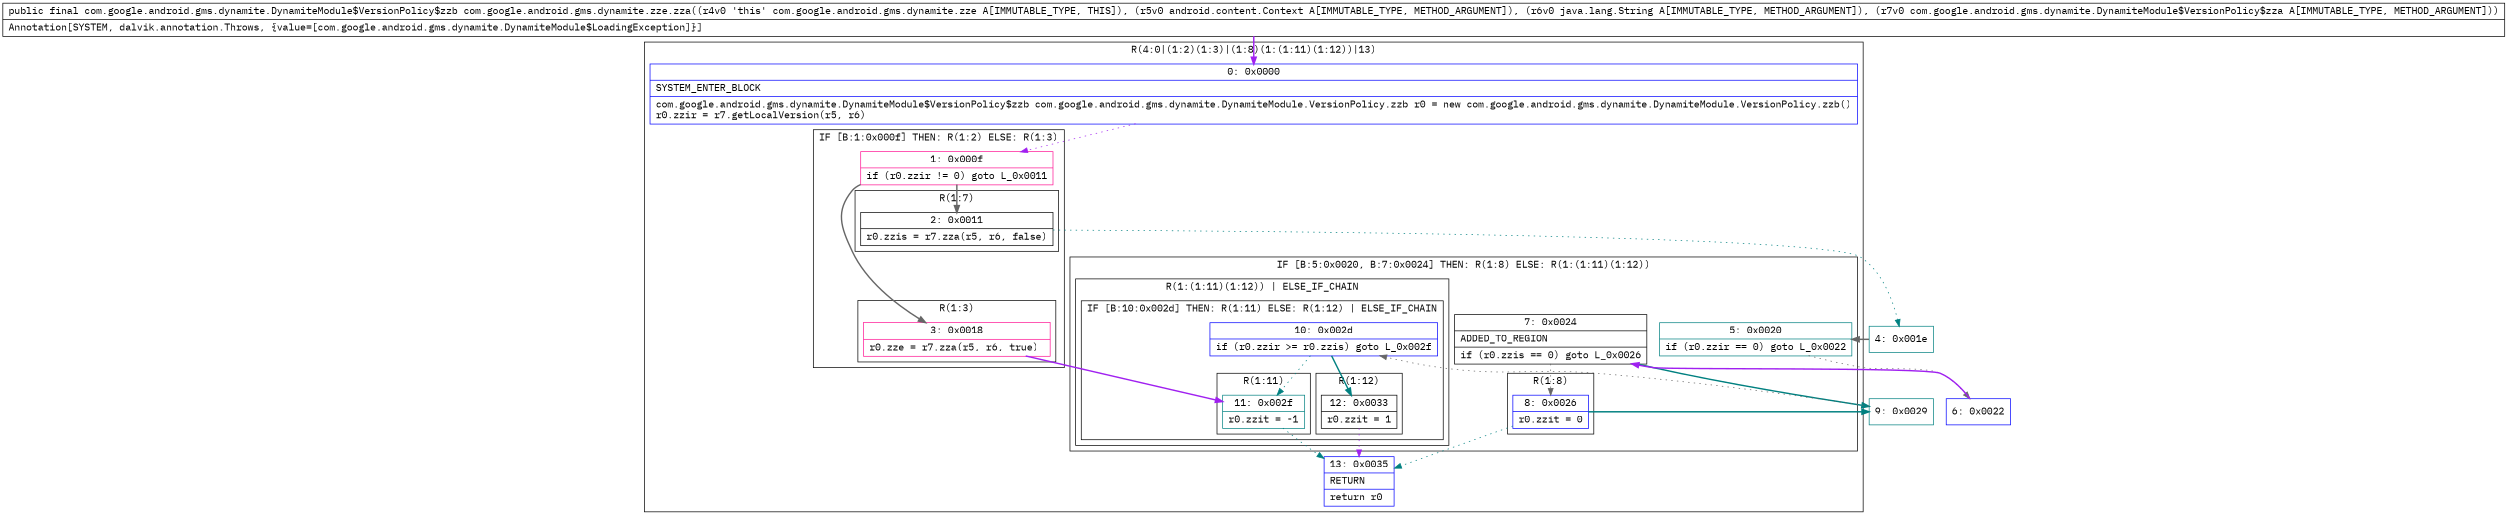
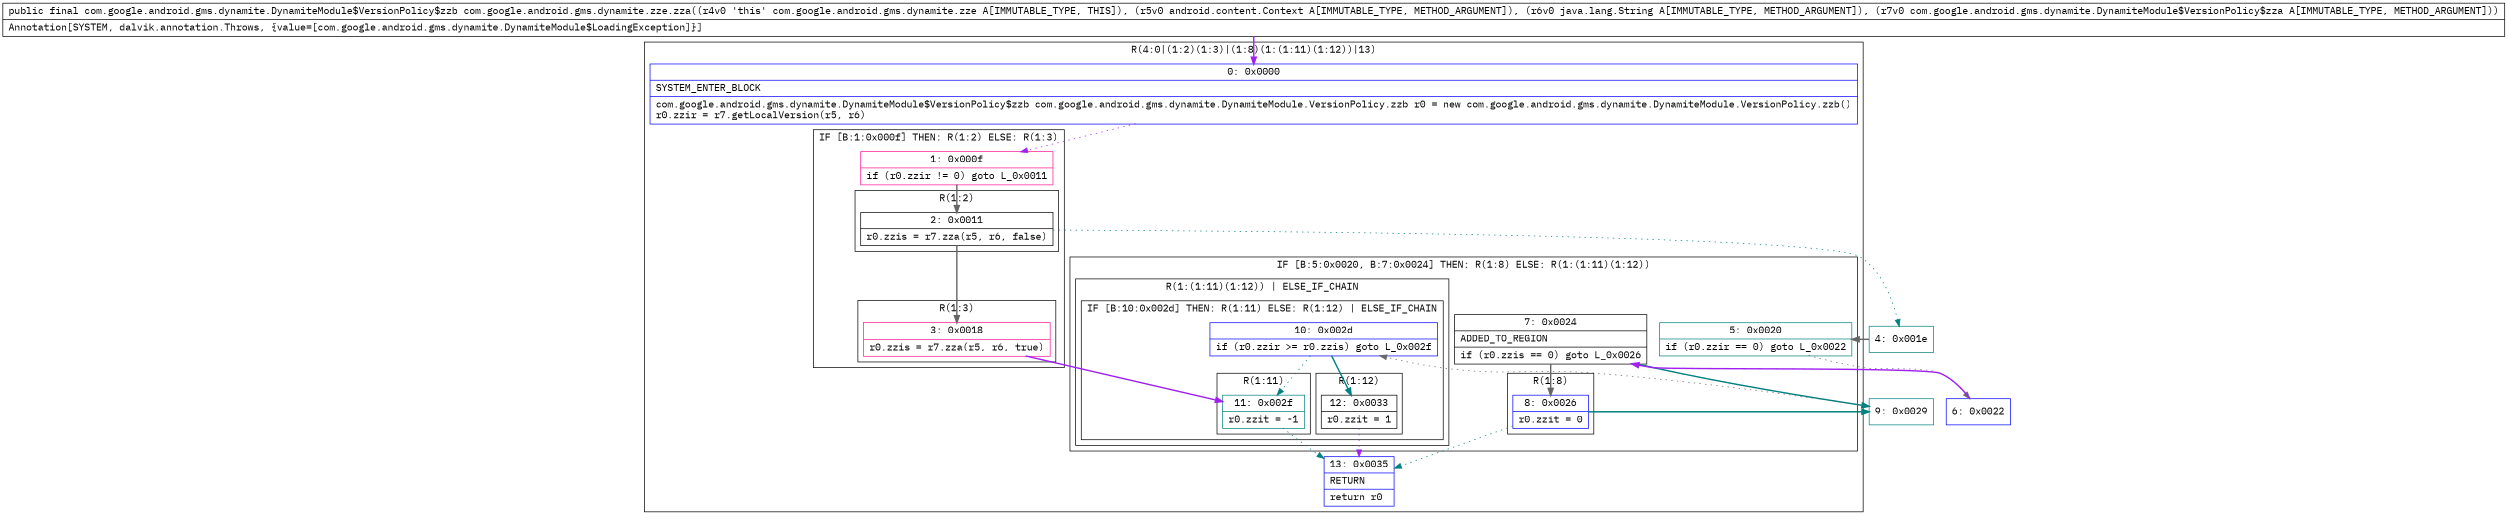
cluster "R(1:7)": label "R(1:7)" -> "R(1:2)"
edge "1: 0x000f" -> "3: 0x0018": now "2: 0x0011" -> "3: 0x0018"
node "3: 0x0018": text "r0.zze = r7.zza(r5, r6, true)" -> "r0.zzis = r7.zza(r5, r6, true)"
edge "7: 0x0024" -> "8: 0x0026": style dotted -> bold
